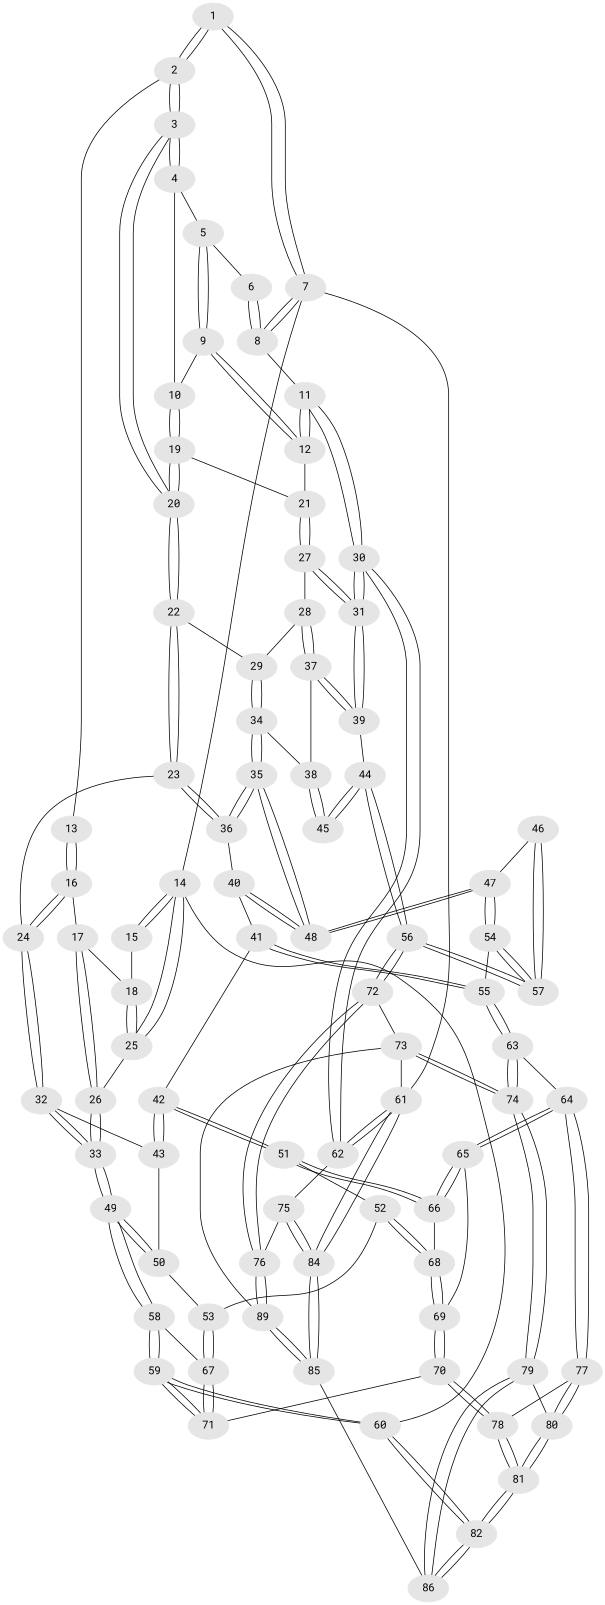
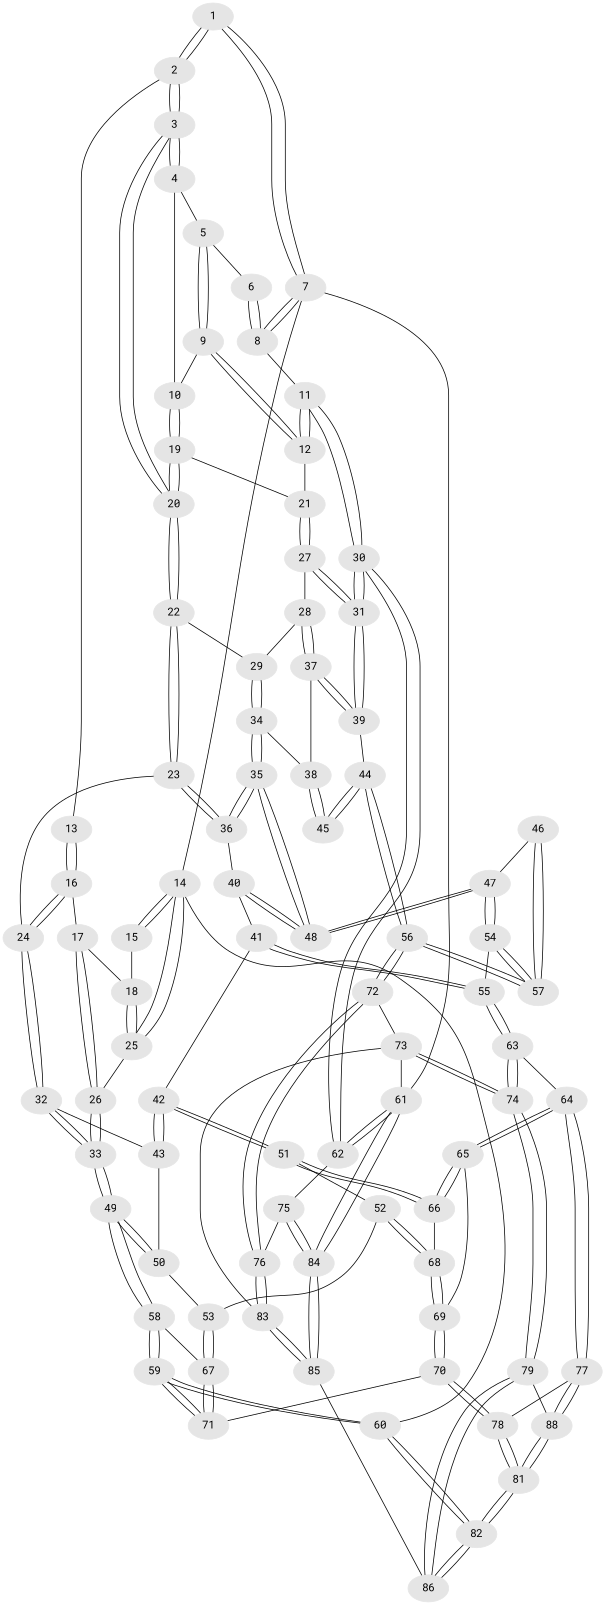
node "89": label "89" -> "83"
node "80": label "80" -> "88"
